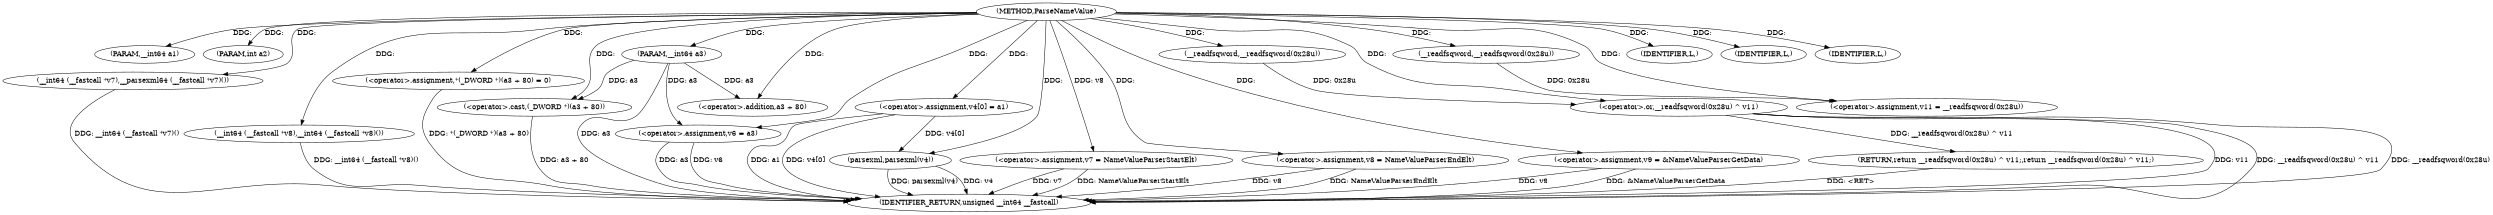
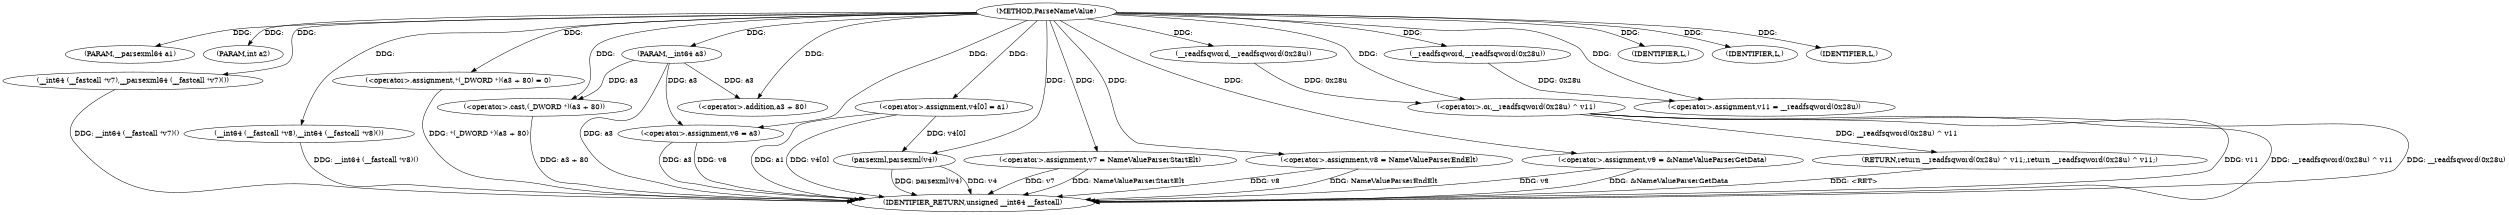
node "(PARAM,__int64 a1)": label "(PARAM,__int64 a1)" -> "(PARAM,__parsexml64 a1)"
edge "(METHOD,ParseNameValue)" -> "(<operator>.assignment,v7 = NameValueParserStartElt)": label "DDG: v8" -> "DDG: "
